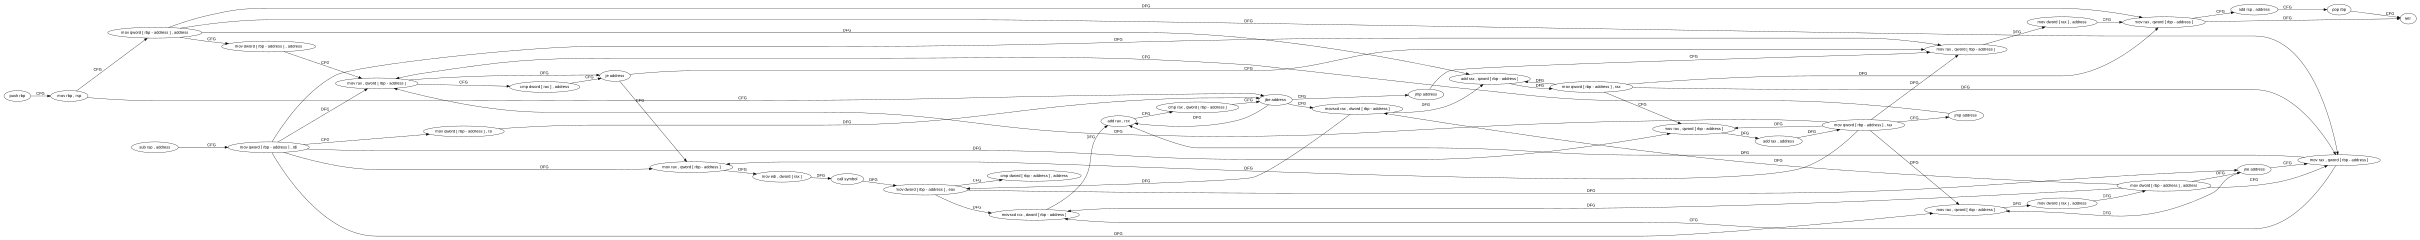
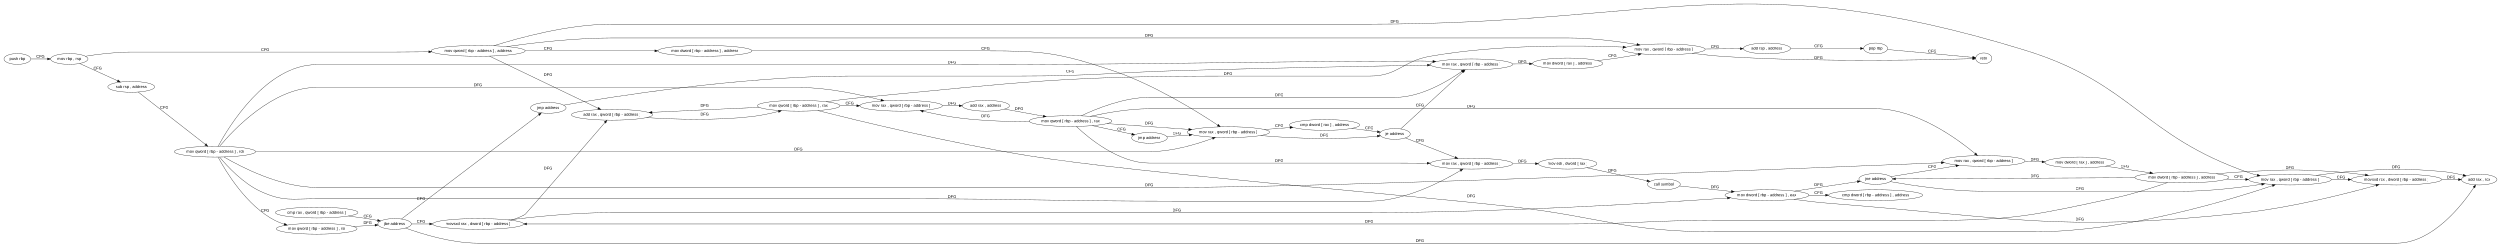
edge "mov rbp , rsp" -> "jbe address": now "mov rbp , rsp" -> "sub rsp , address"
edge "add rax , rcx" -> "cmp rax , qword [ rbp - address ]": removed, label "CFG"
